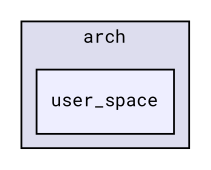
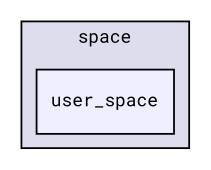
cluster "arch": label "arch" -> "space"
